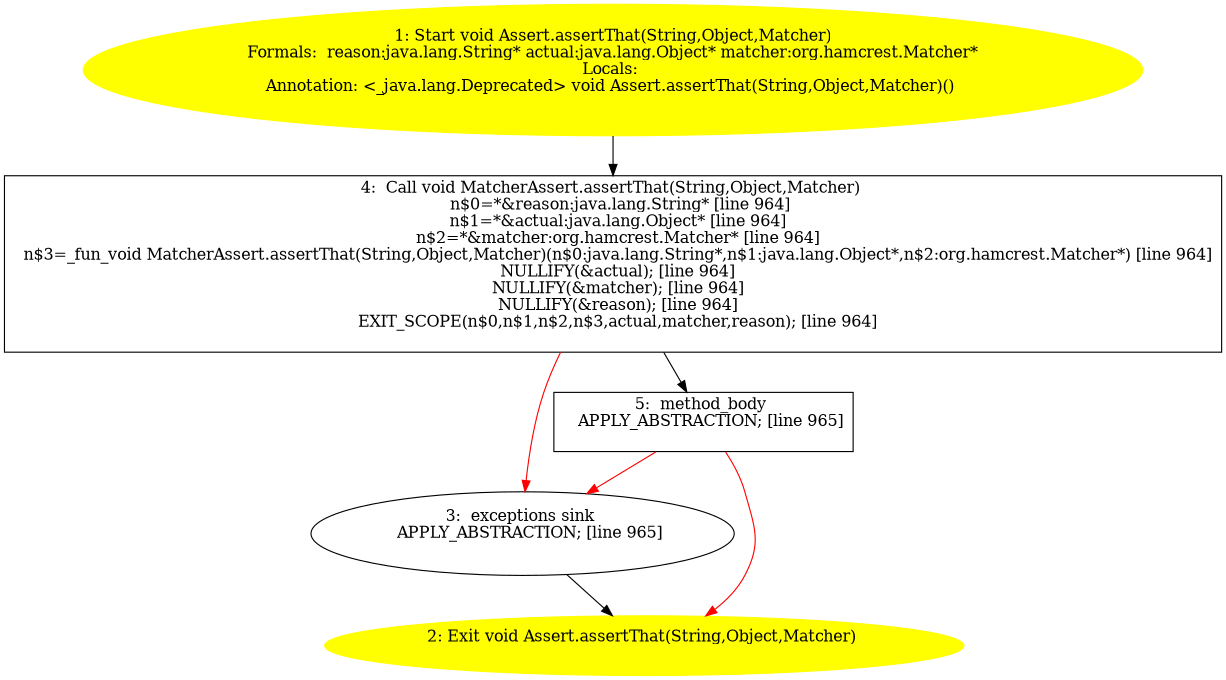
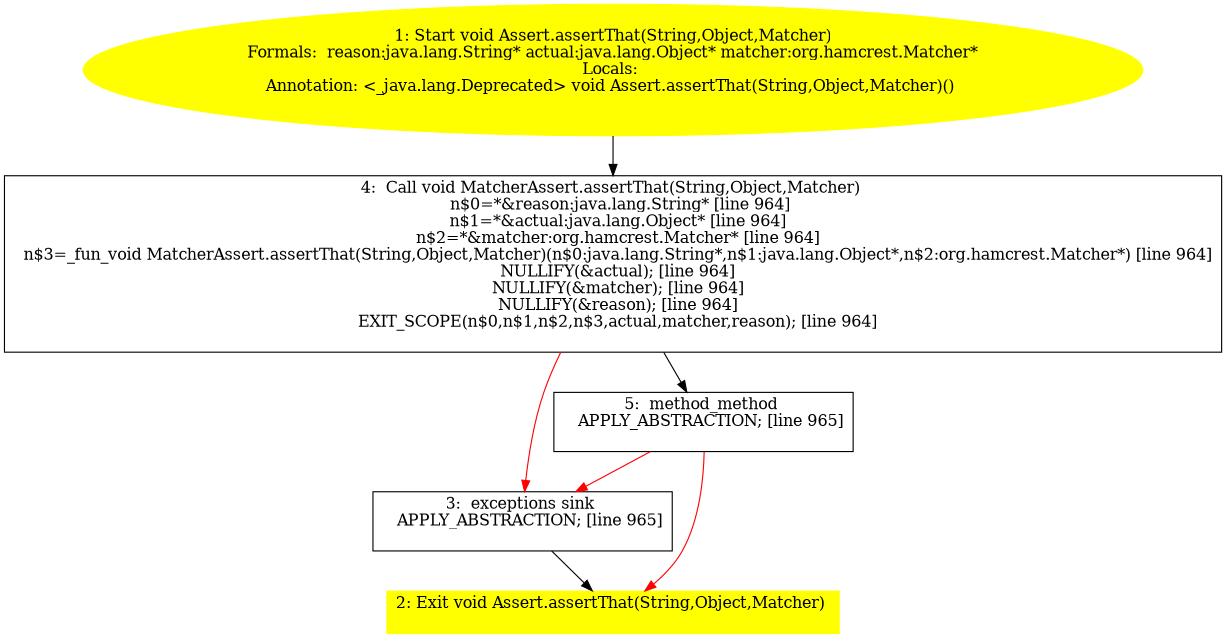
node "5:  method_body APPLY_ABSTRACTION; [line 965]": label "5:  method_body APPLY_ABSTRACTION; [line 965]" -> "5:  method_method APPLY_ABSTRACTION; [line 965]"
node "3:  exceptions sink APPLY_ABSTRACTION; [line 965]": shape ellipse -> box
node "2: Exit void Assert.assertThat(String,Object,Matcher)": shape ellipse -> box
